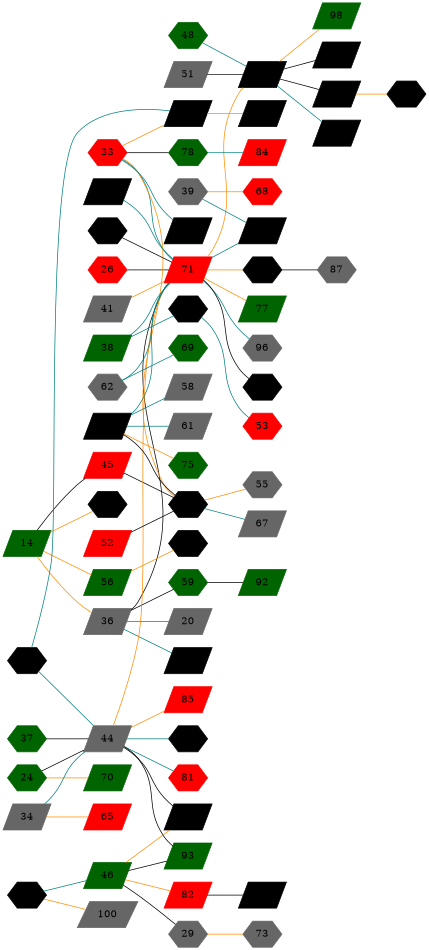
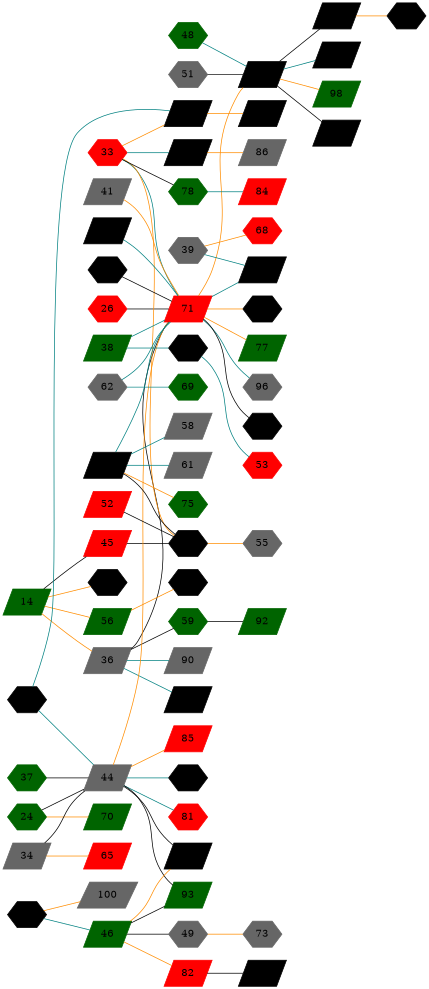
node "51": shape parallelogram -> hexagon
node "86": added
node "87": removed
node "67": removed
node "20": label "20" -> "90"
edge "44" -- "34": color teal -> black
node "29": label "29" -> "49"
